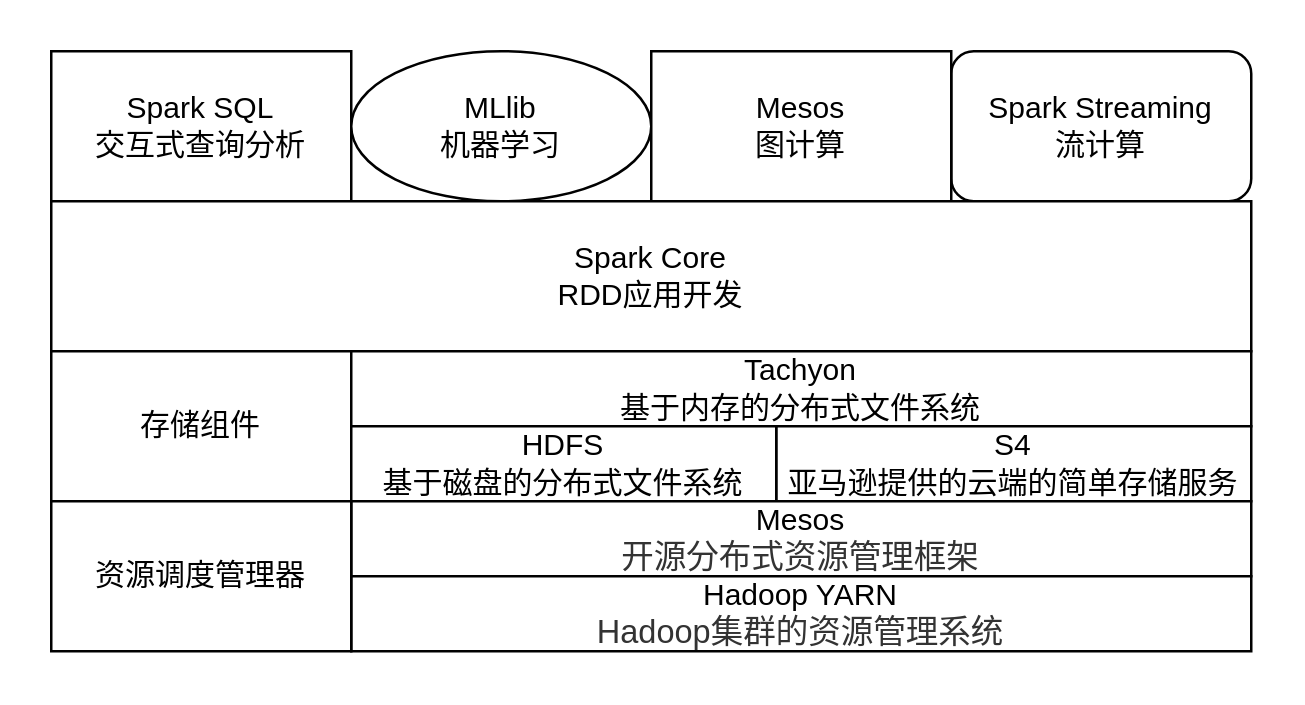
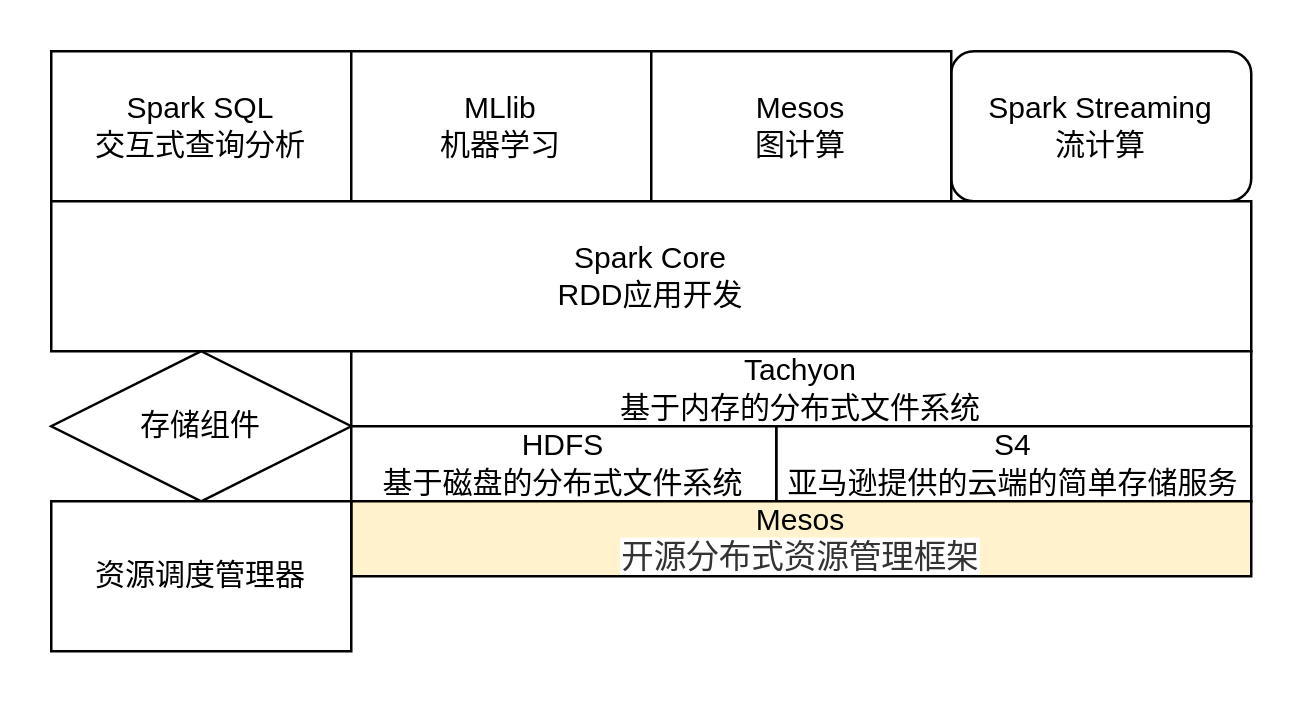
node "MLlib 机器学习": shape ellipse -> rectangle
node "存储组件": shape rectangle -> diamond
node "Mesos 开源分布式资源管理框架": fillcolor #ffffff -> #fff2cc
node "Hadoop YARN Hadoop集群的资源管理系统": removed
